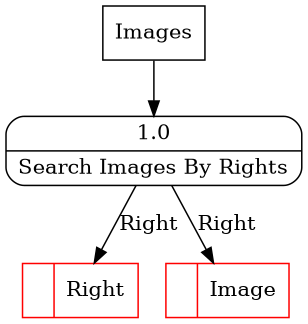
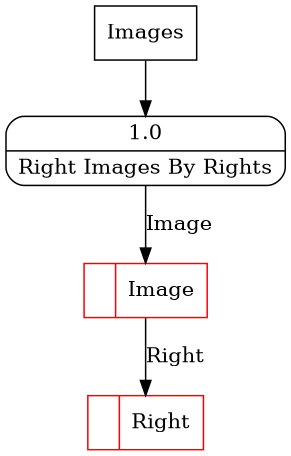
node "1.0": text "Search Images By Rights" -> "Right Images By Rights"
edge "1.0" -> "Right": now "Image" -> "Right"
edge "1.0" -> "Image": label "Right" -> "Image"
